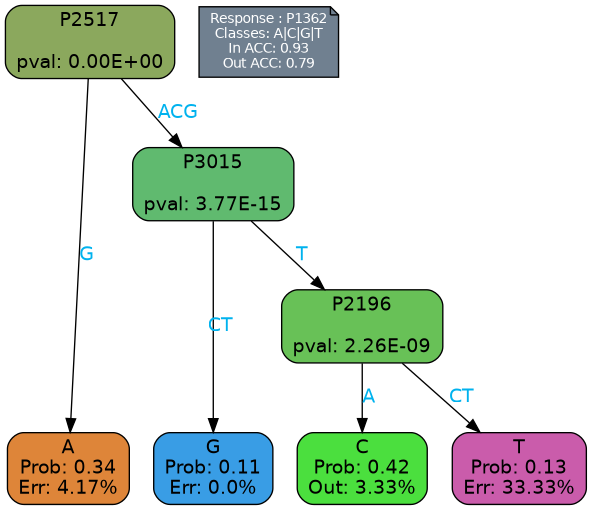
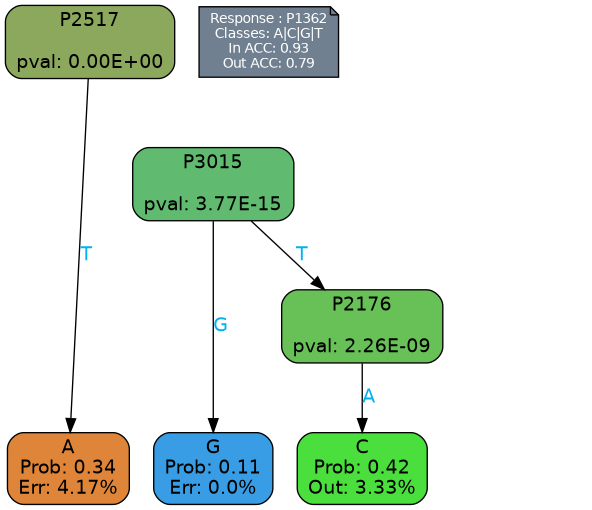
edge "P2517 pval: 0.00E+00" -> "P3015 pval: 3.77E-15": removed, label "ACG"
edge "P2517 pval: 0.00E+00" -> "A Prob: 0.34 Err: 4.17%": label "G" -> "T"
edge "P3015 pval: 3.77E-15" -> "G Prob: 0.11 Err: 0.0%": label "CT" -> "G"
node "P2196 pval: 2.26E-09": label "P2196 pval: 2.26E-09" -> "P2176 pval: 2.26E-09"
node "T Prob: 0.13 Err: 33.33%": removed
